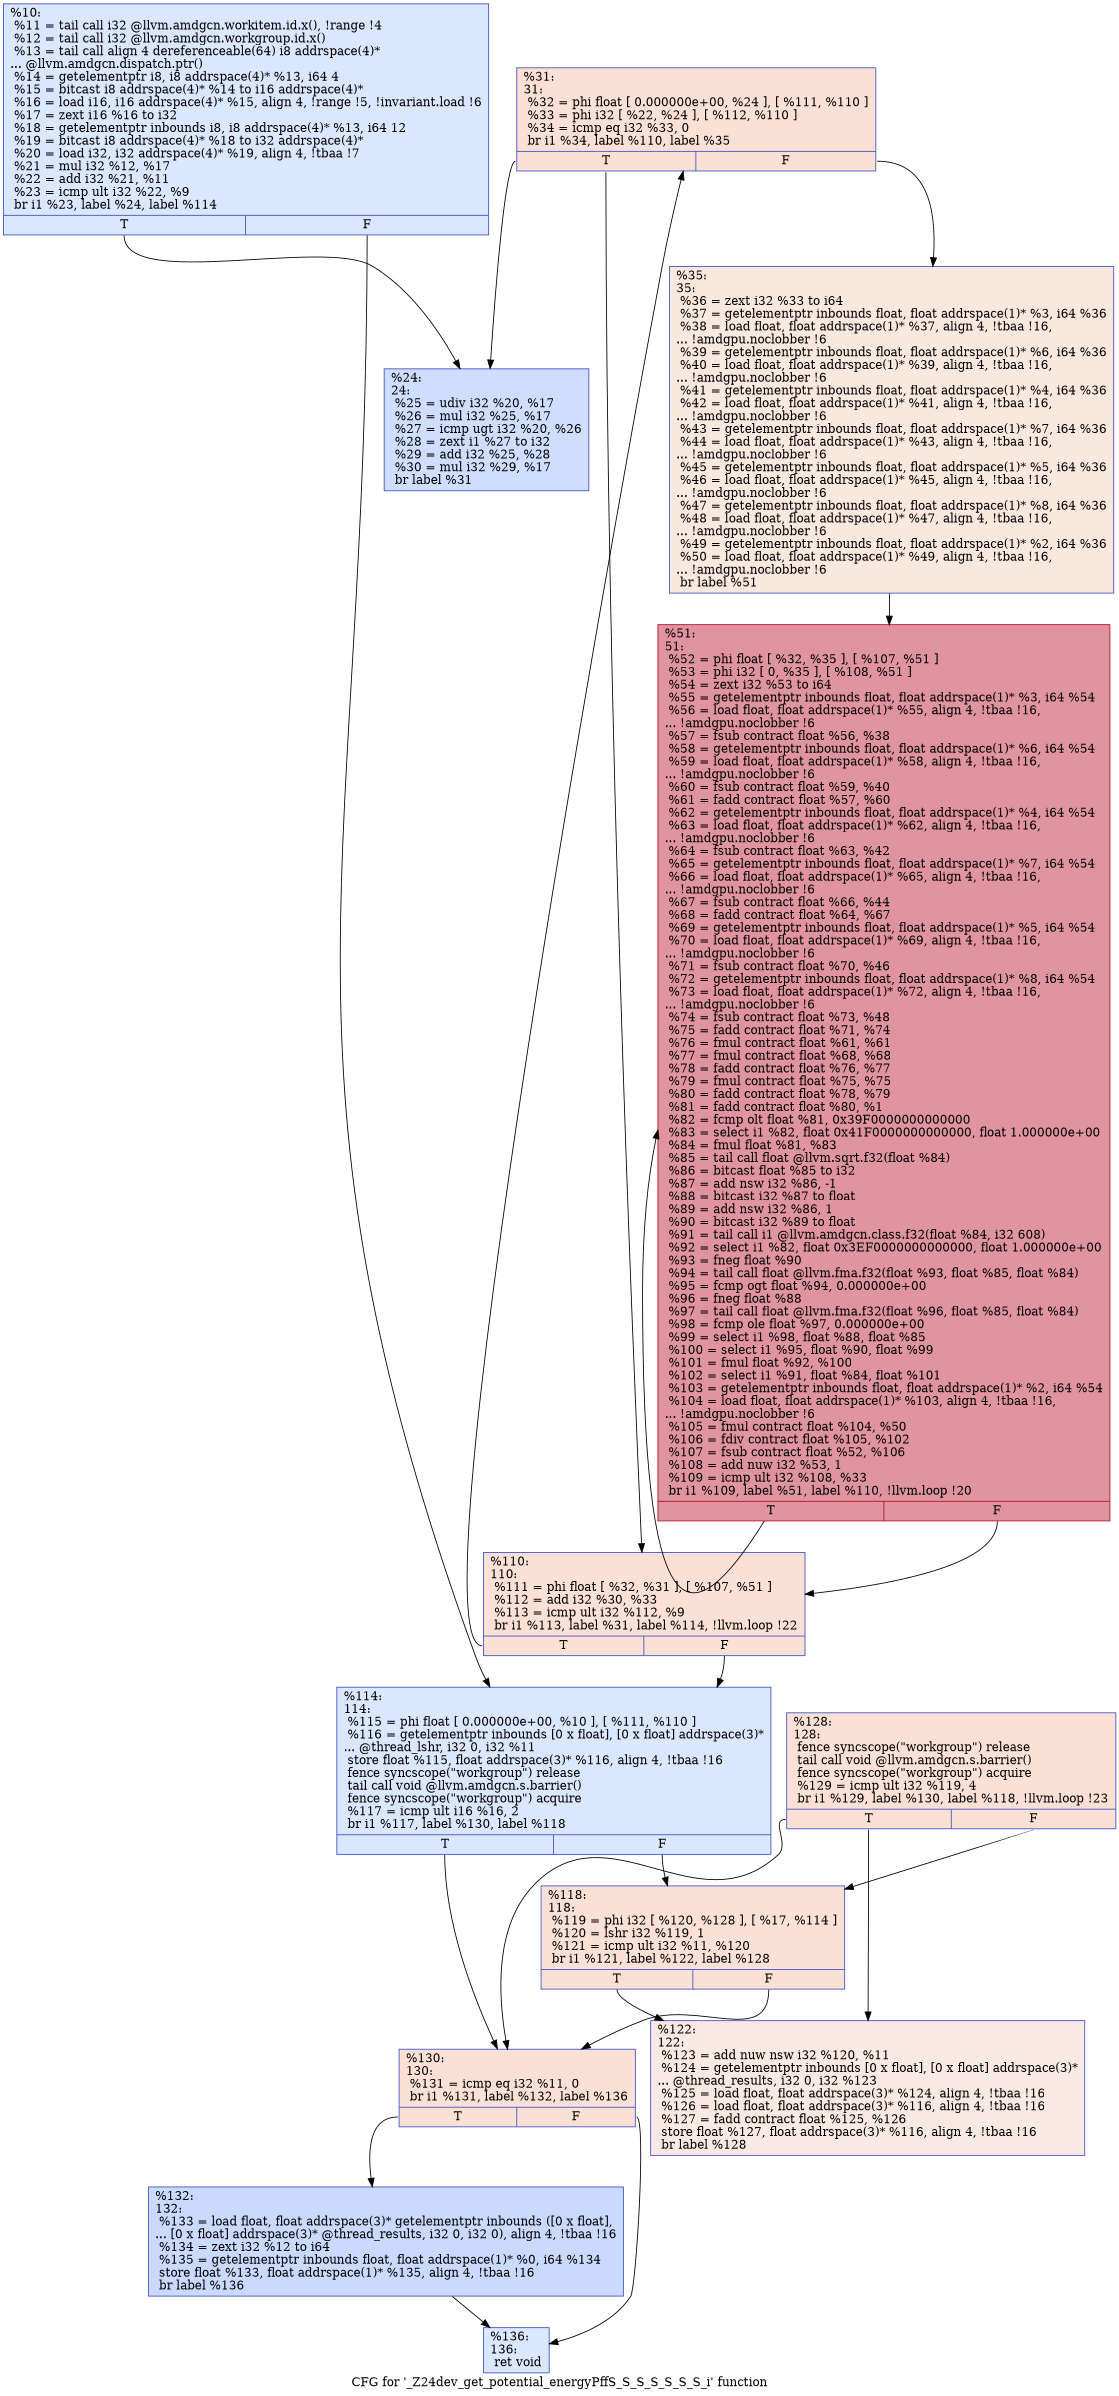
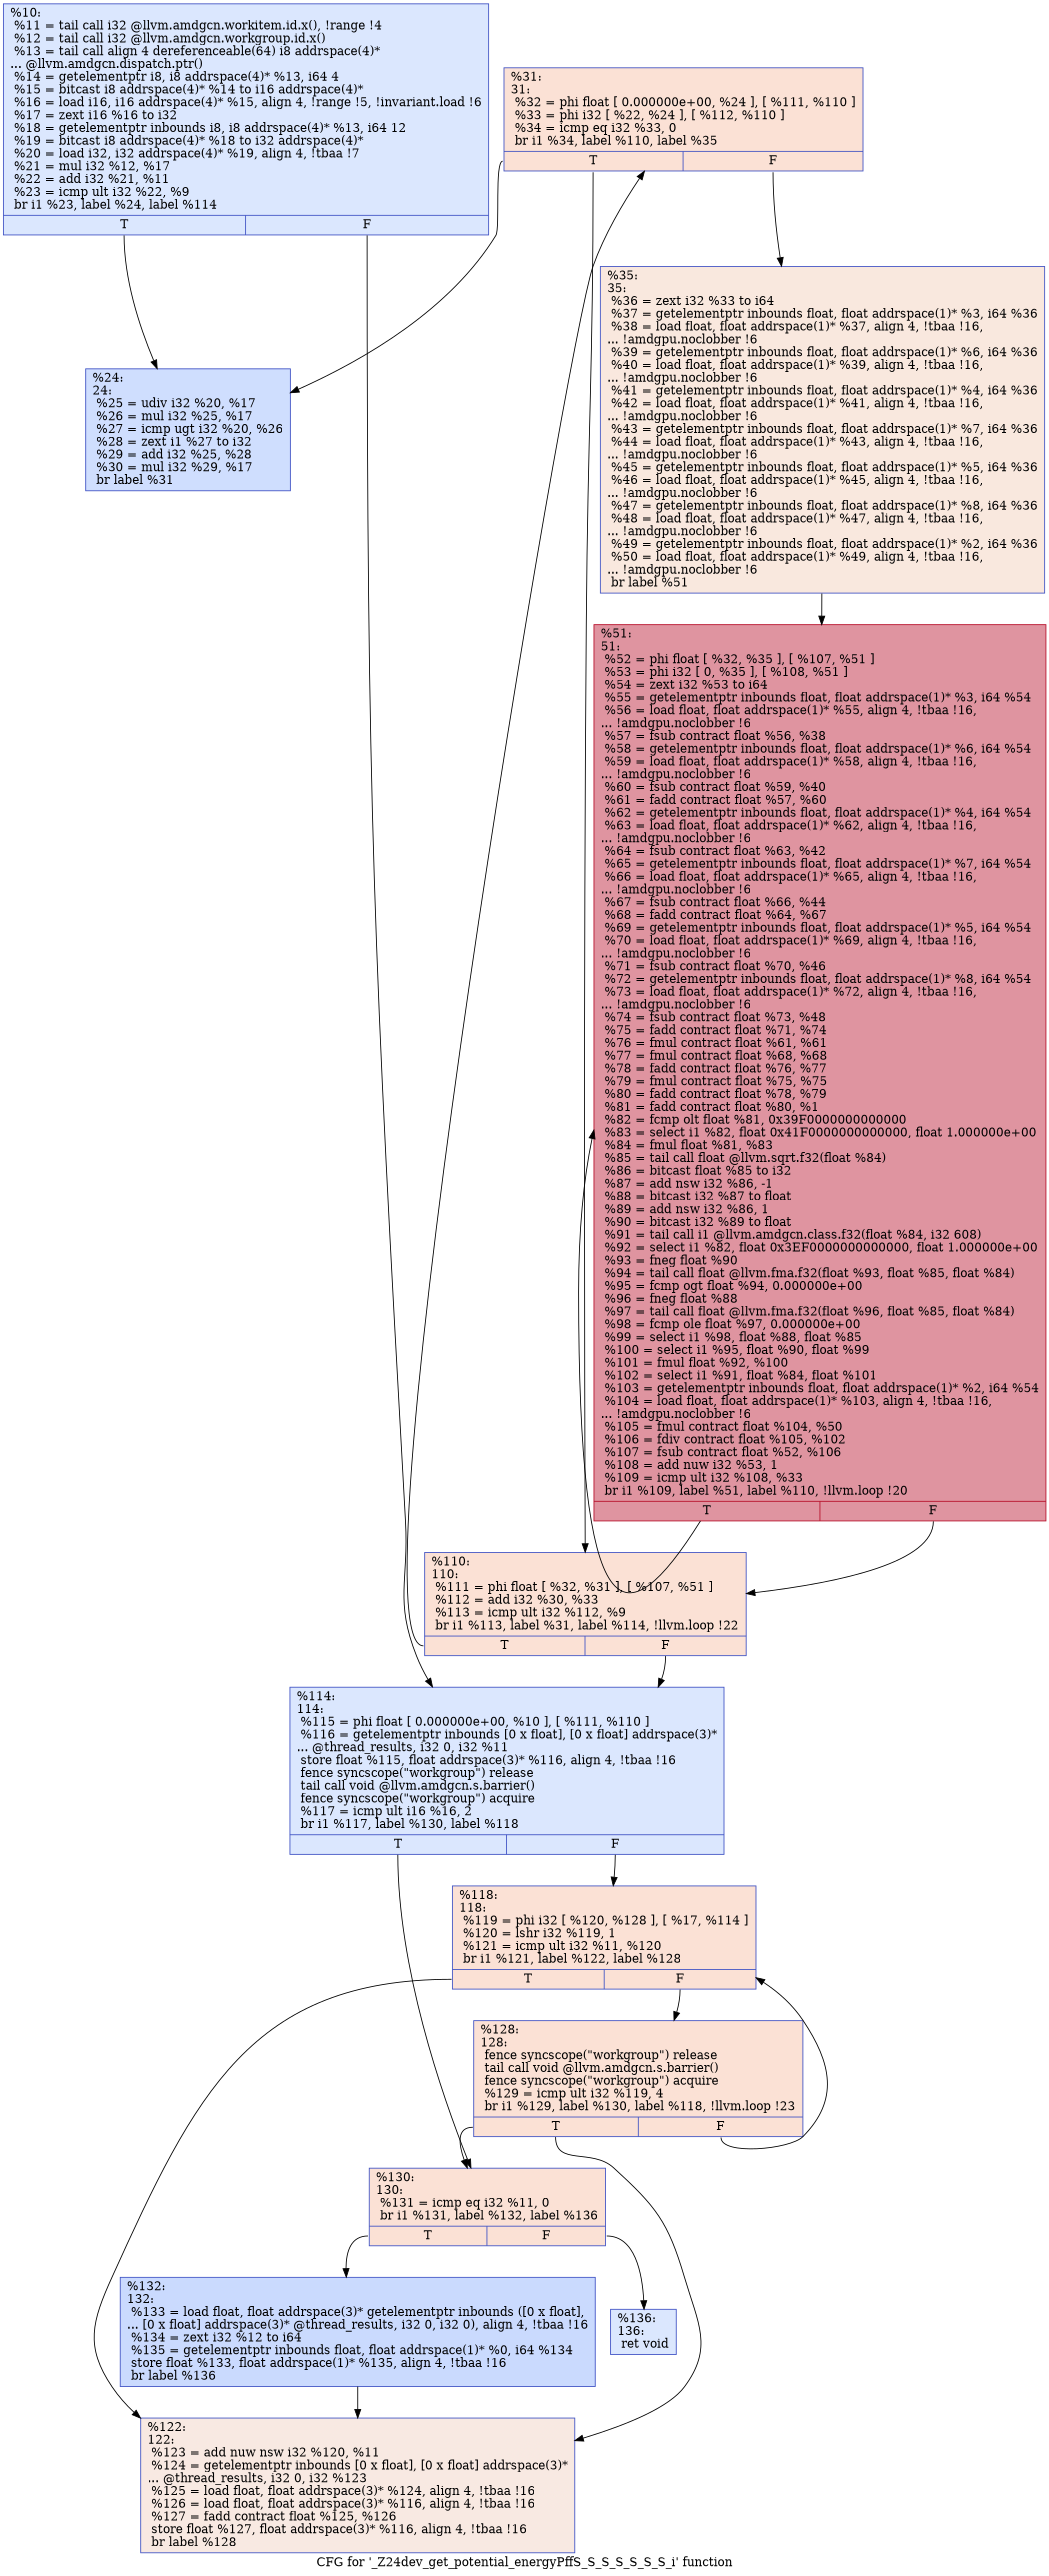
node "%114:": text "... @thread_lshr, i32 0, i32 %11" -> "... @thread_results, i32 0, i32 %11"
edge "%118:" -> "%130:": now "%118:" -> "%128:"
edge "%132:" -> "%136:": now "%132:" -> "%122:"
